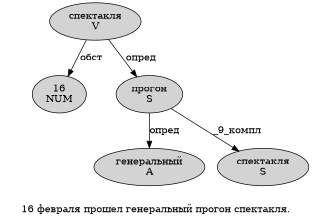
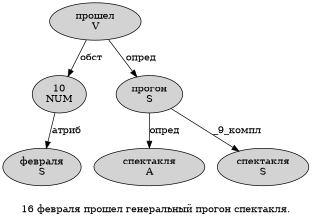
node "спектакля V": label "спектакля V" -> "прошел V"
node "16 NUM": label "16 NUM" -> "10 NUM"
node "февраля S": added
node "генеральный A": label "генеральный A" -> "спектакля A"
